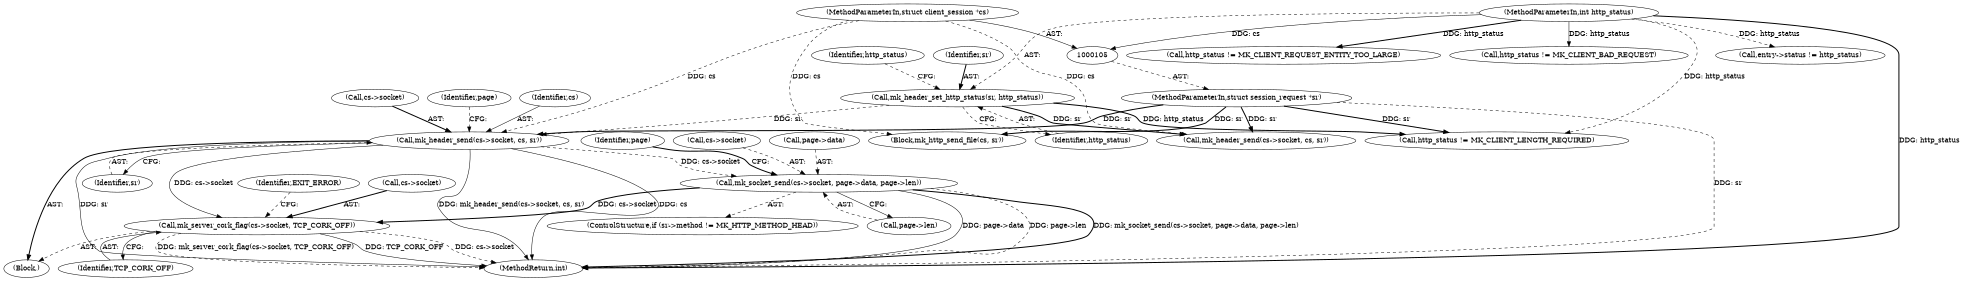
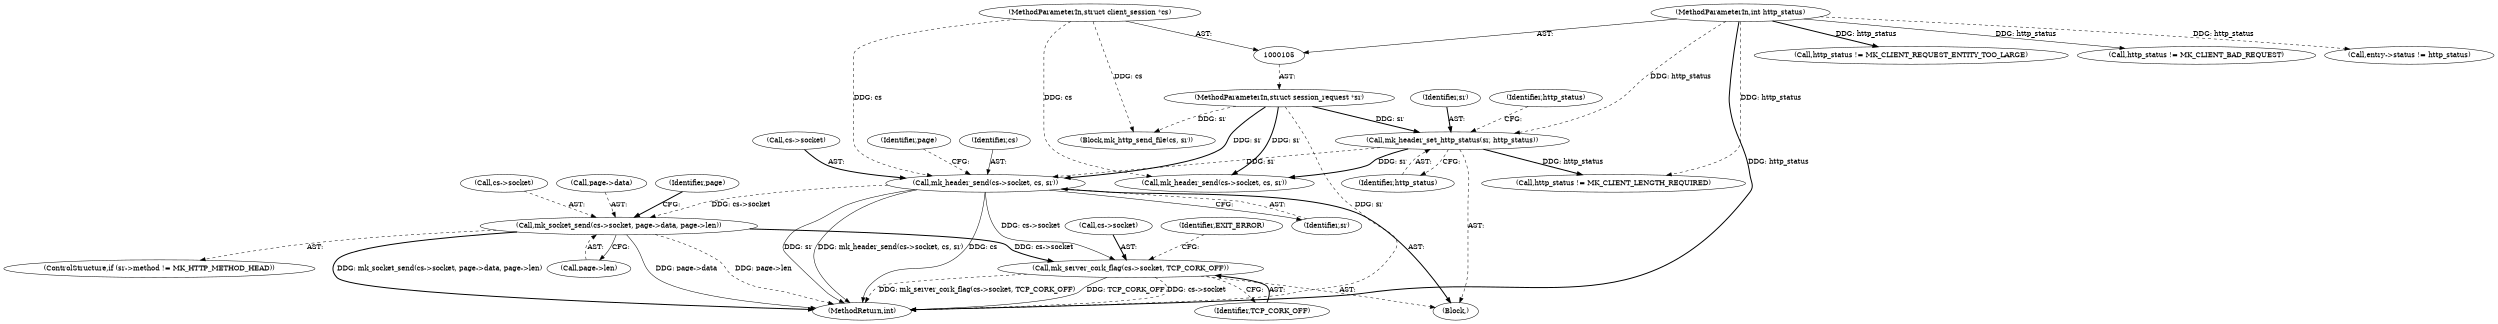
edge "(MethodParameterIn,int http_status)" -> "1000105": label "DDG: cs" -> "AST: "
edge "(MethodParameterIn,int http_status)" -> "(Call,mk_header_set_http_status(sr, http_status))": label "AST: " -> "DDG: http_status"
edge "(MethodParameterIn,struct session_request *sr)" -> "(Call,http_status != MK_CLIENT_LENGTH_REQUIRED)": now "(MethodParameterIn,struct session_request *sr)" -> "(Call,mk_header_set_http_status(sr, http_status))"
edge "(MethodParameterIn,struct session_request *sr)" -> "(Block,mk_http_send_file(cs, sr))": style bold -> dashed
edge "(Call,mk_header_set_http_status(sr, http_status))" -> "(Block,)": added, label "AST:"
edge "(Call,mk_server_cork_flag(cs->socket, TCP_CORK_OFF))" -> "(Identifier,TCP_CORK_OFF)": style solid -> dashed
edge "(Identifier,TCP_CORK_OFF)" -> "(Call,mk_server_cork_flag(cs->socket, TCP_CORK_OFF))": style solid -> bold
